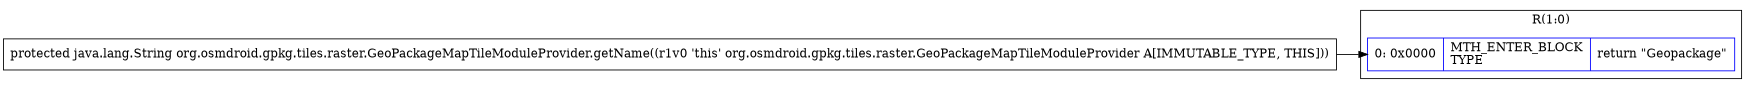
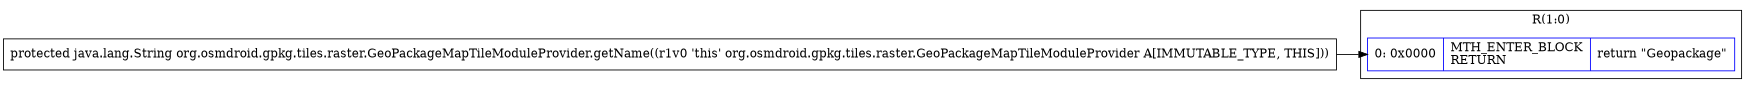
node "0: 0x0000": text "TYPE" -> "RETURN"
